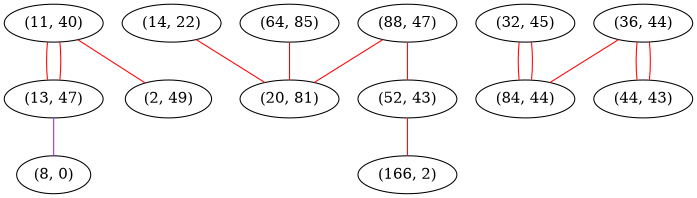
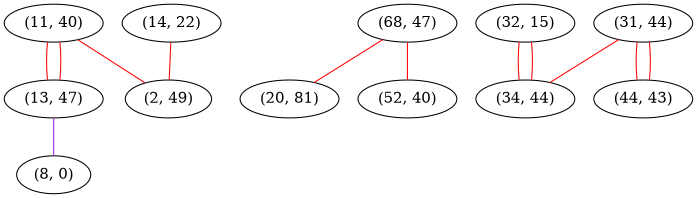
node "(64, 85)": removed
node "(88, 47)": label "(88, 47)" -> "(68, 47)"
node "(32, 45)": label "(32, 45)" -> "(32, 15)"
node "(36, 44)": label "(36, 44)" -> "(31, 44)"
edge "(14, 22)" -- "(20, 81)": now "(14, 22)" -- "(2, 49)"
node "(52, 43)": label "(52, 43)" -> "(52, 40)"
node "(84, 44)": label "(84, 44)" -> "(34, 44)"
node "(166, 2)": removed
